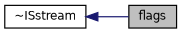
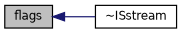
edge "flags" -> "~ISstream": reversed
